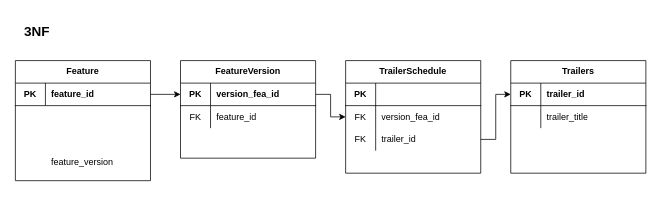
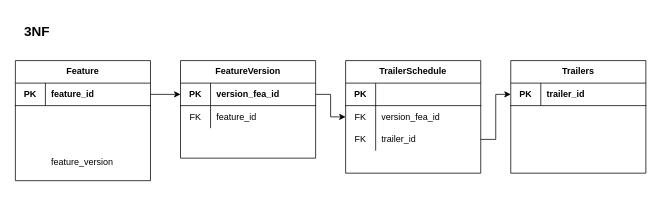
node "trailer_title": removed
